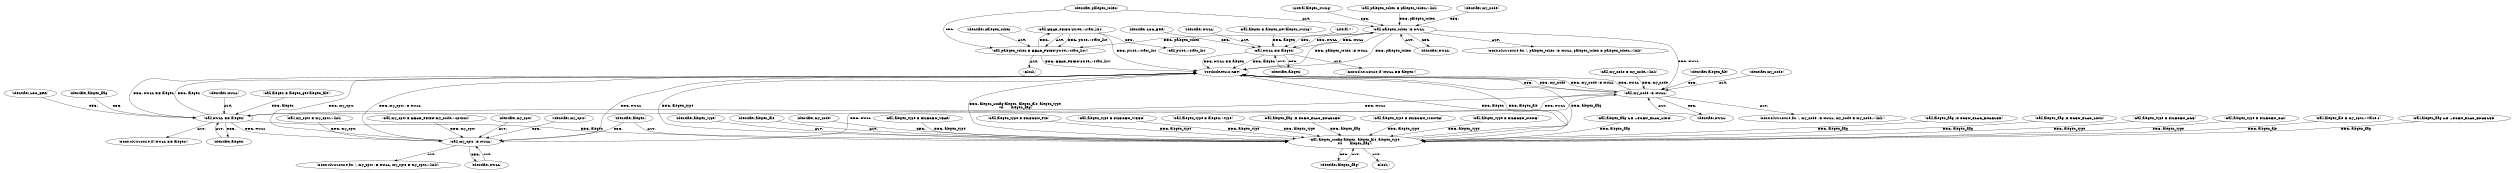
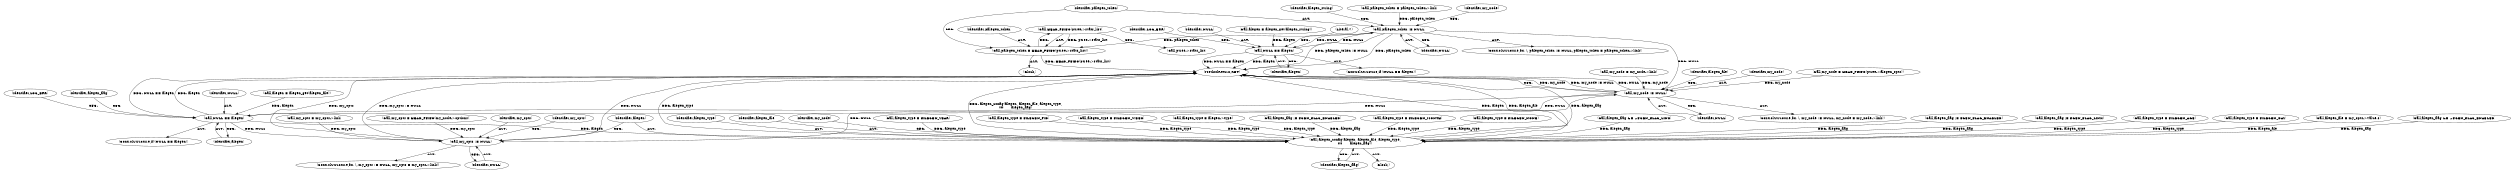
node "(Literal,filegen_string)": label "(Literal,filegen_string)" -> "(Identifier,filegen_string)"
edge "(Call,HEAD_PFIFO(ptree->stats_list))" -> "(MethodReturn,RET)": removed, label "DDG: ptree->stats_list"
node "(Call,my_node = HEAD_PFIFO(ptree->filegen_opts))": added
